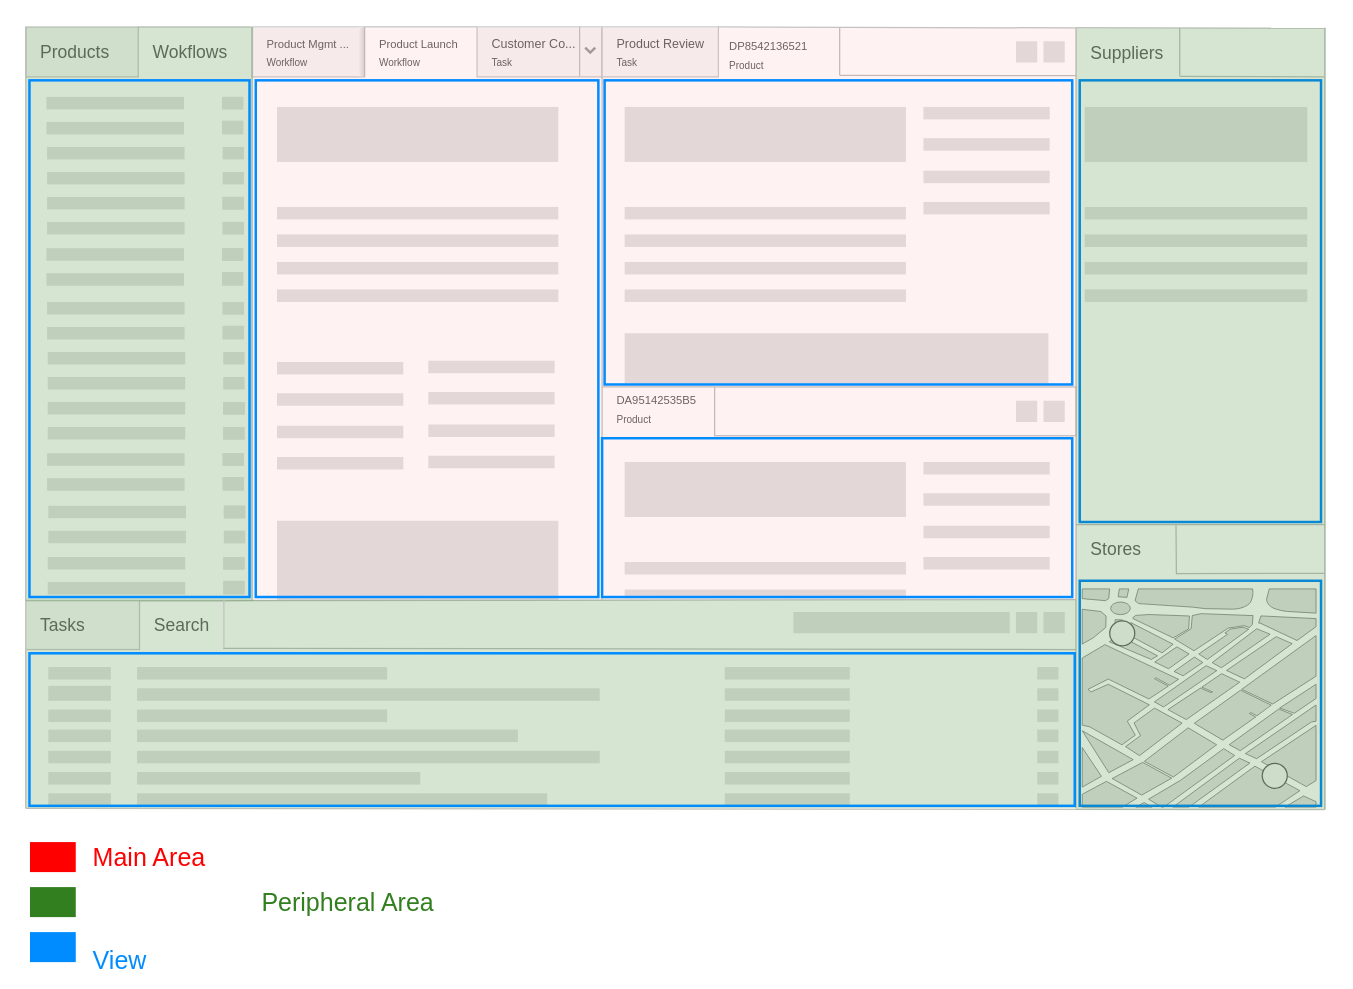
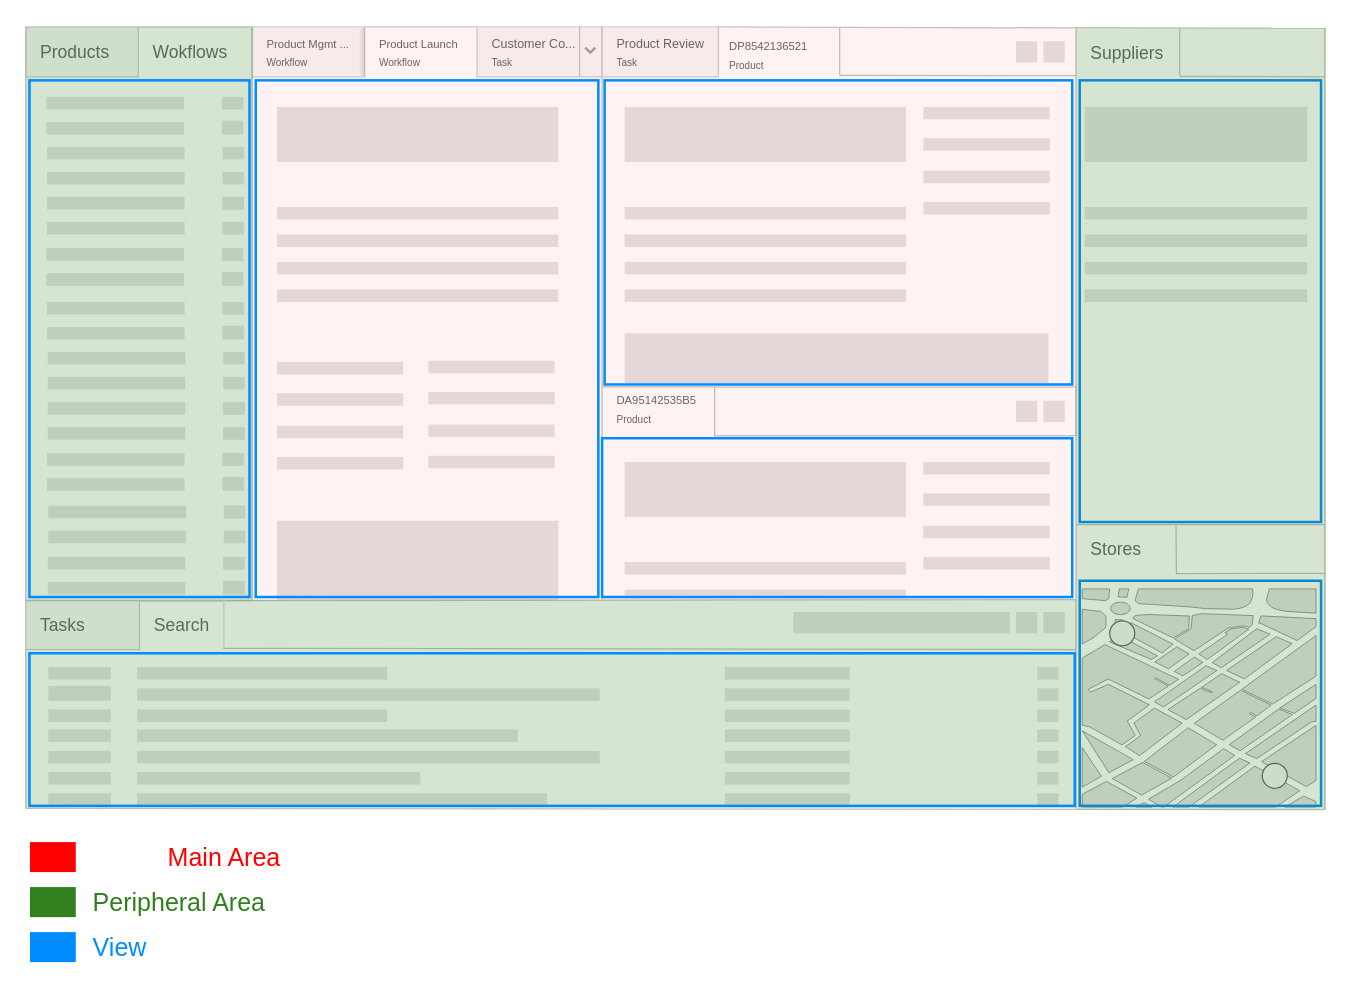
node "Main Area": moved (191, 857) -> (266, 857)
node "Peripheral Area": moved (360, 902) -> (192, 902)
node "View": moved (191, 959) -> (191, 947)
